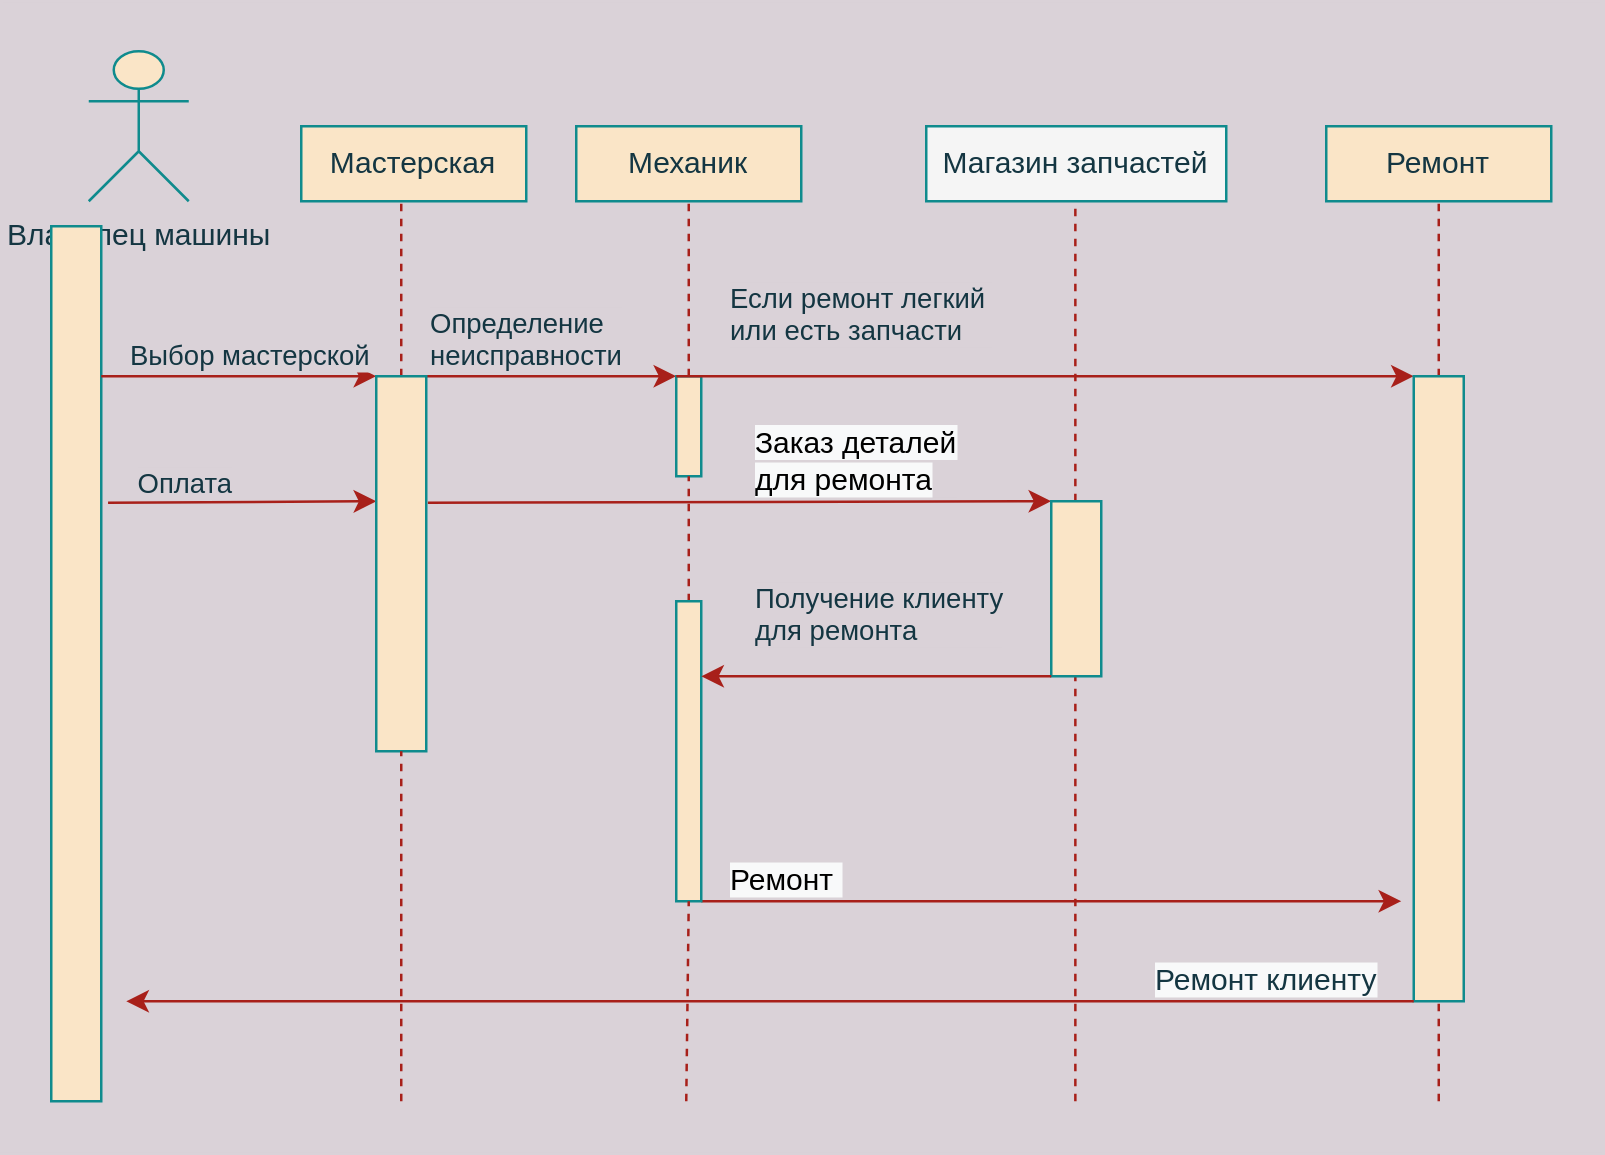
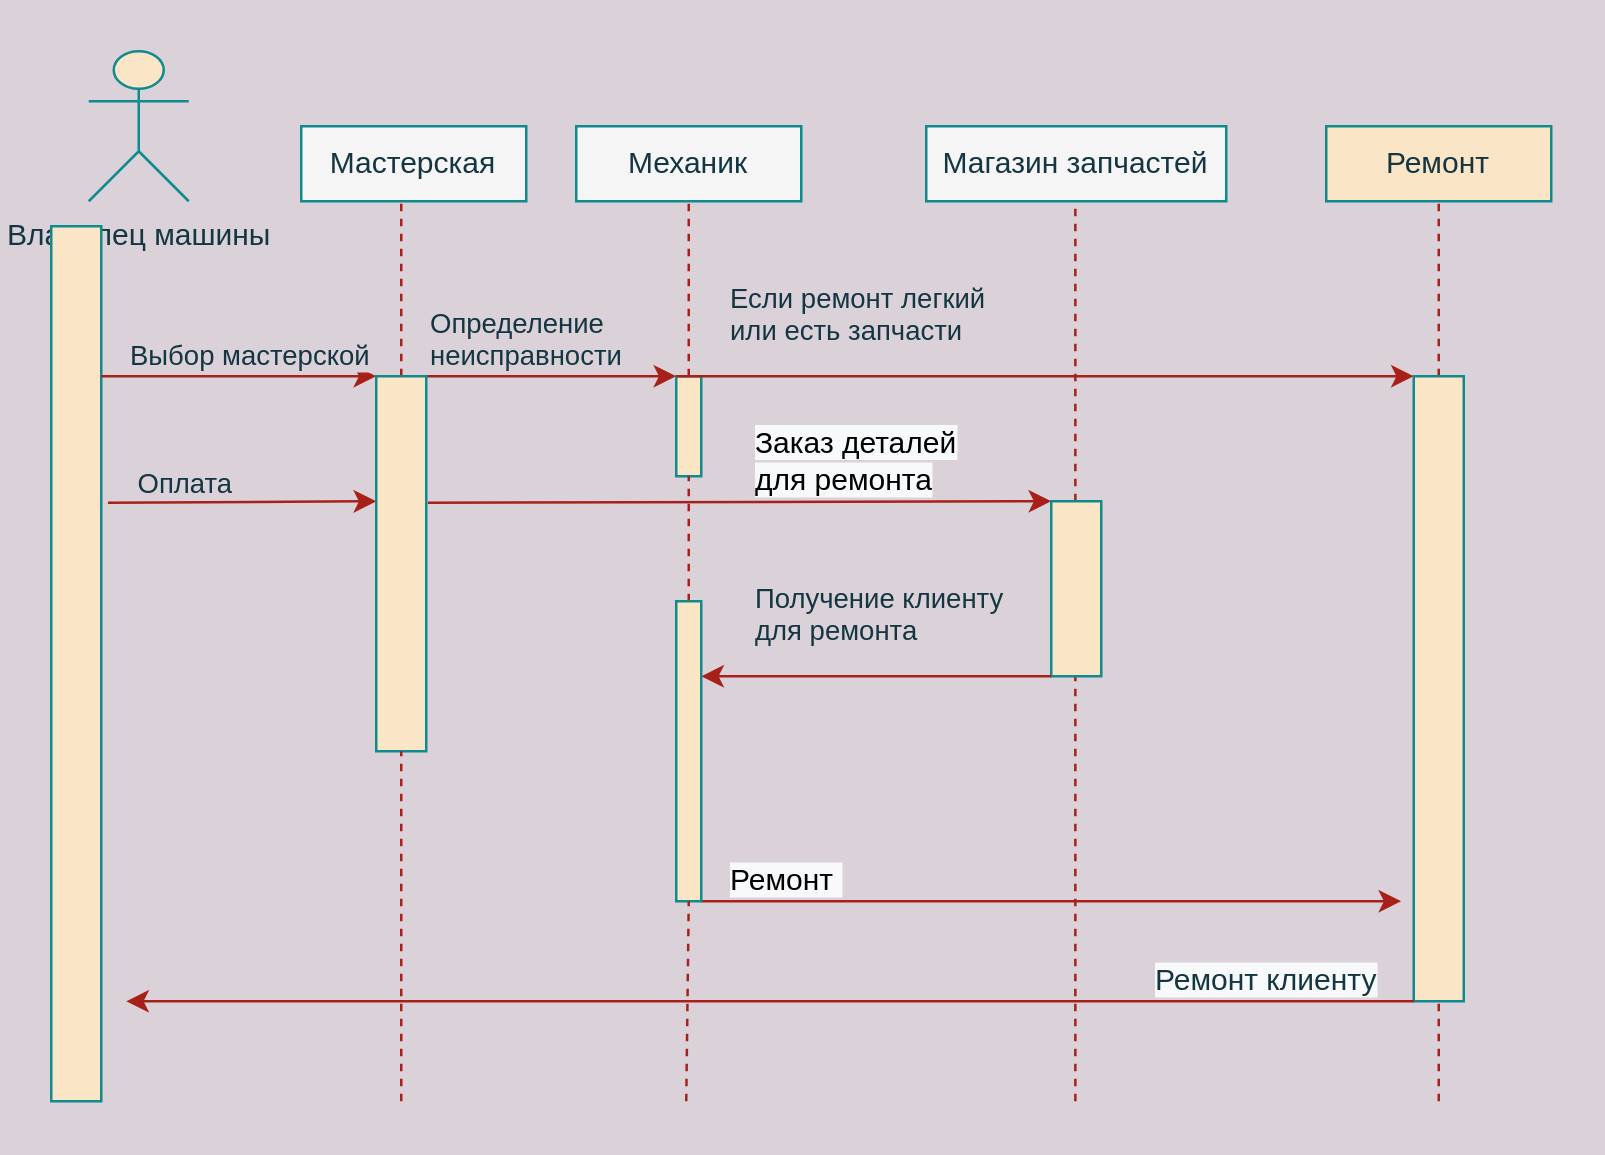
node "Мастерская": fillcolor #fae5c7 -> #f5f5f5
node "Механик": fillcolor #fae5c7 -> #f5f5f5
